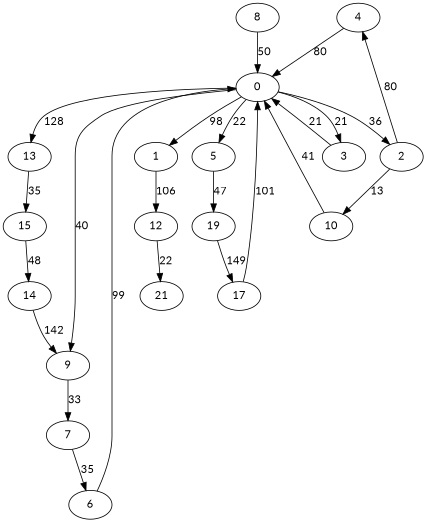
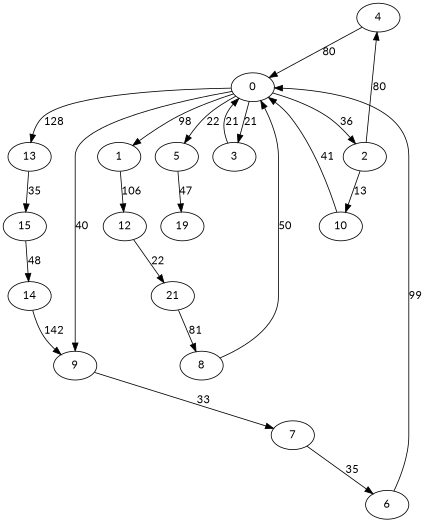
node "17": removed
edge "21" -> "8": added, label "81"
